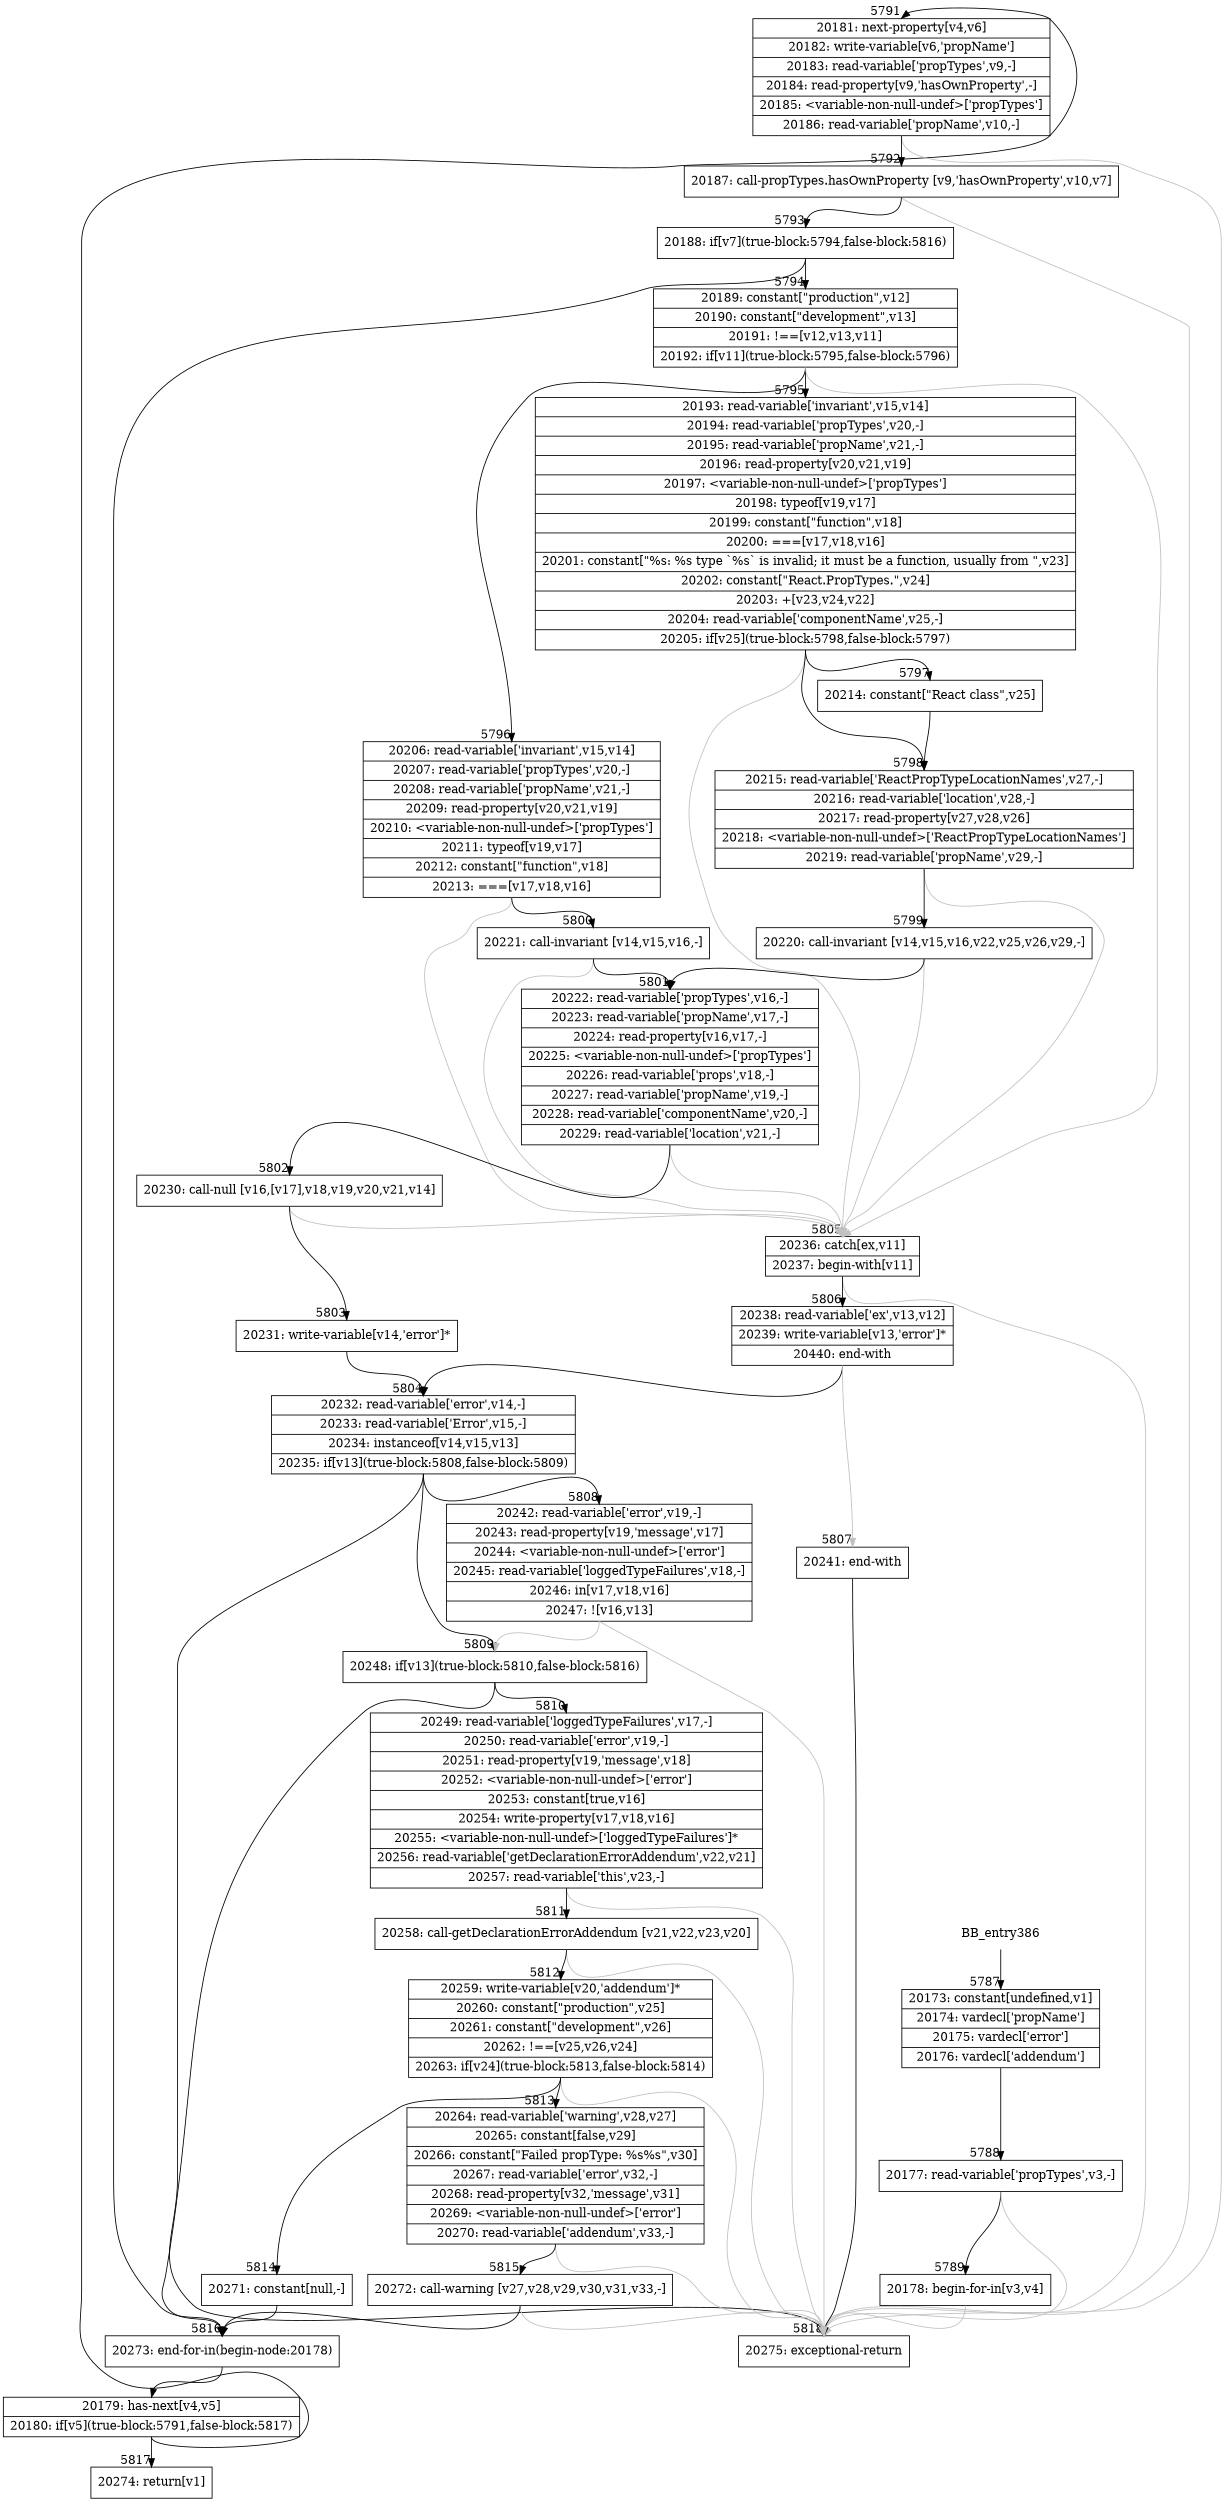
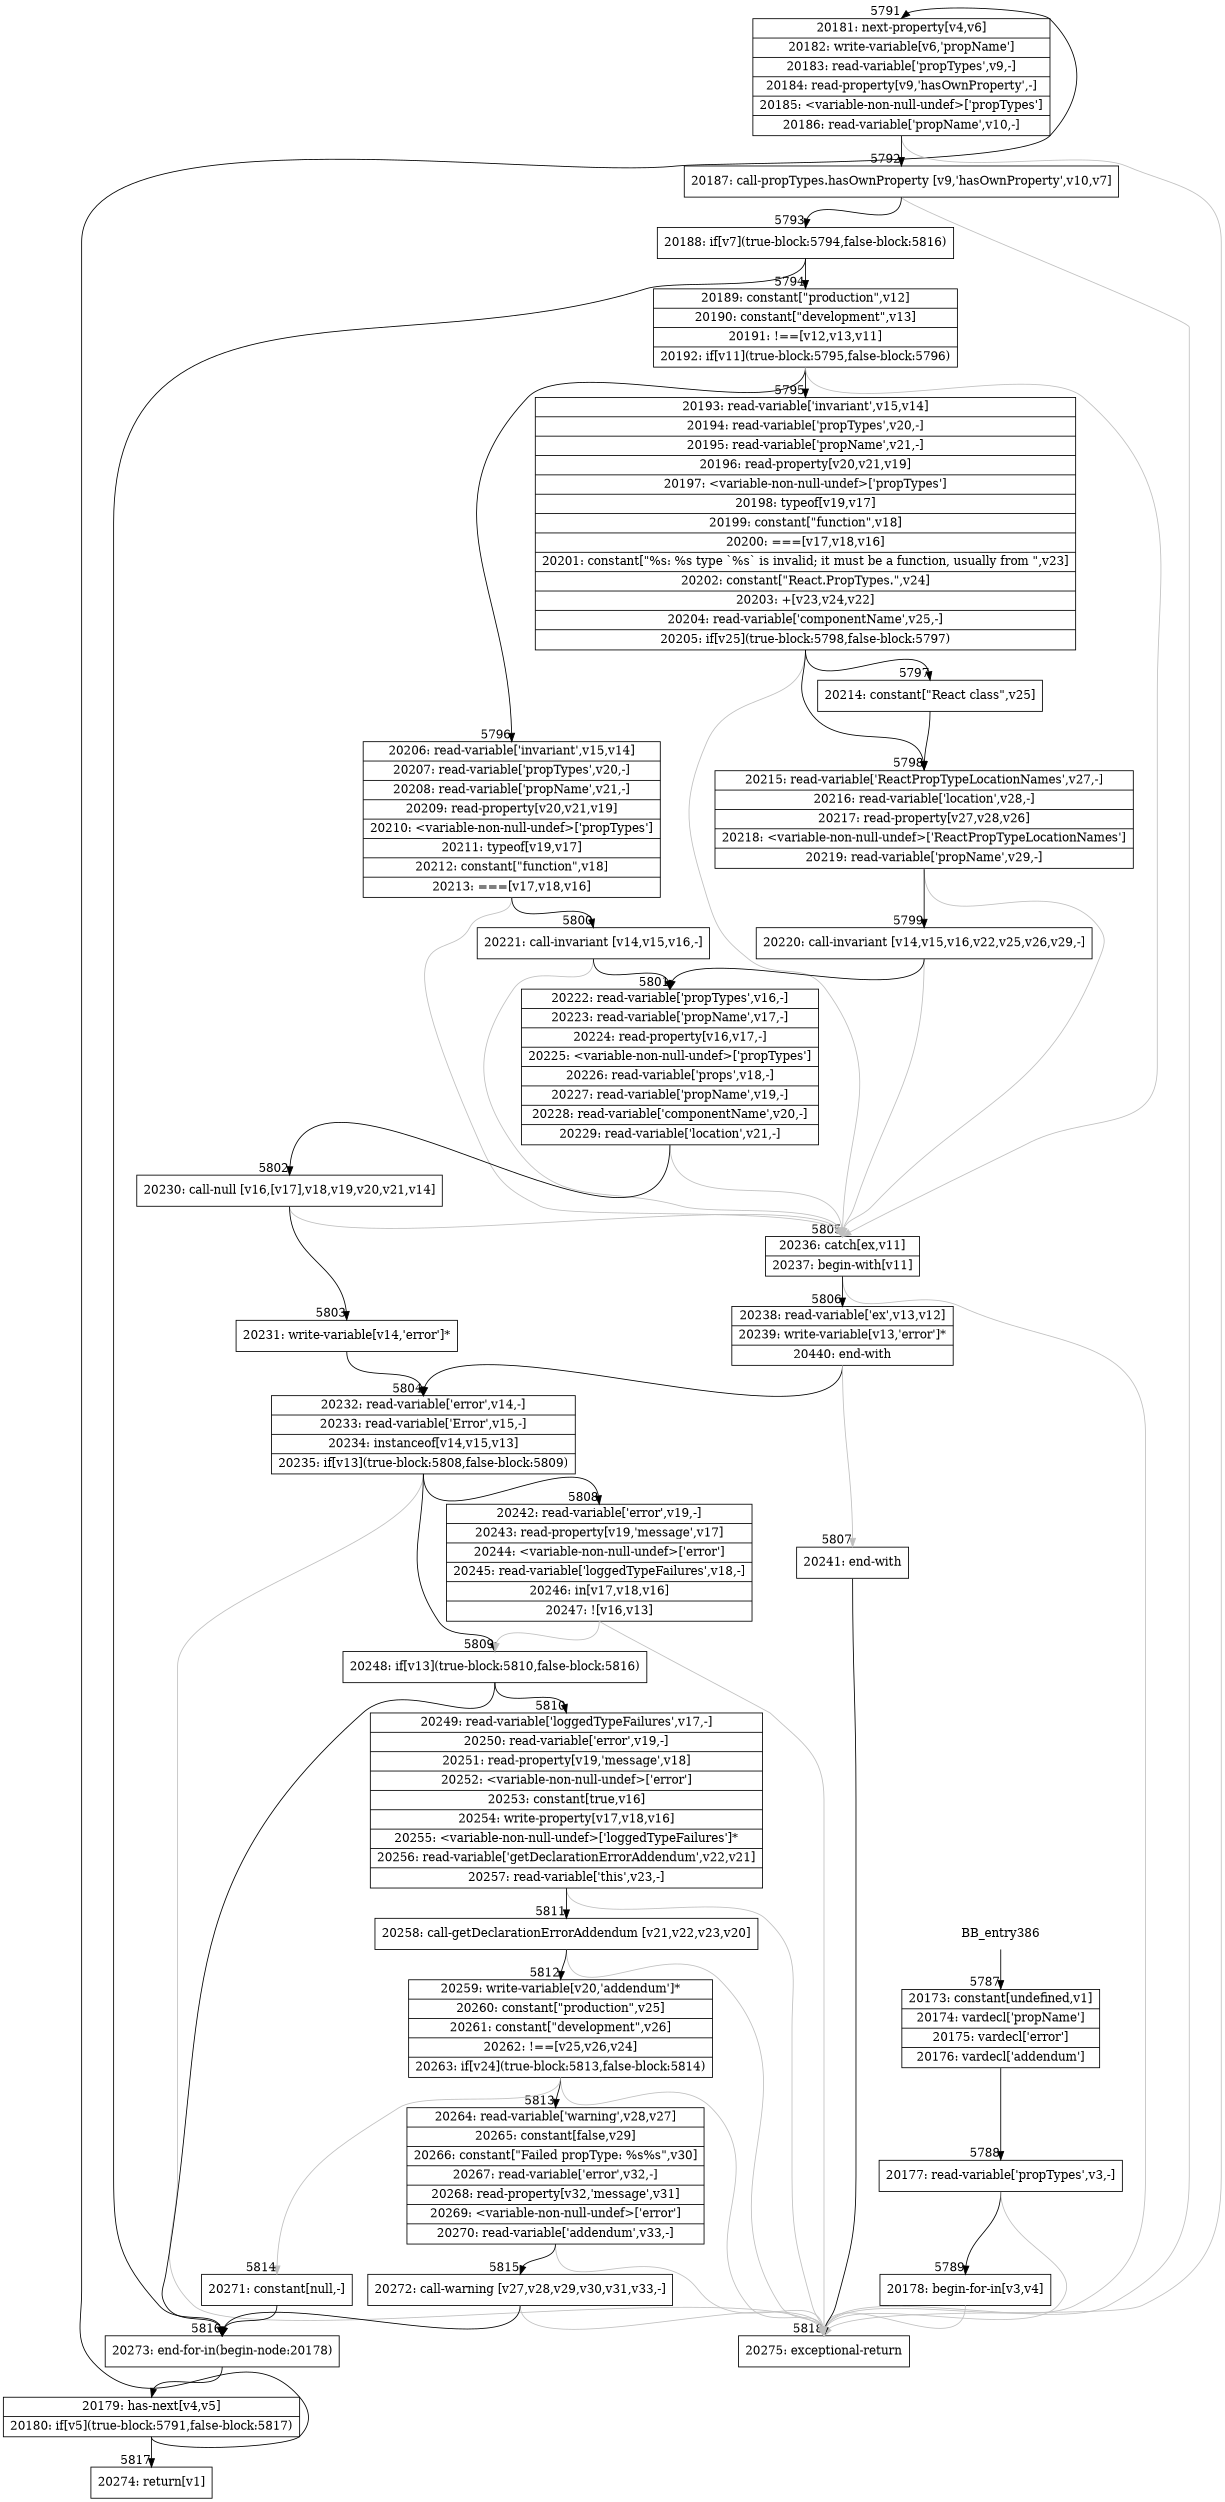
edge "20259: write-variable[v20,'addendum']*" -> "20271: constant[null,-]": color black -> gray
edge "20232: read-variable['error',v14,-]" -> "20275: exceptional-return": color black -> gray
